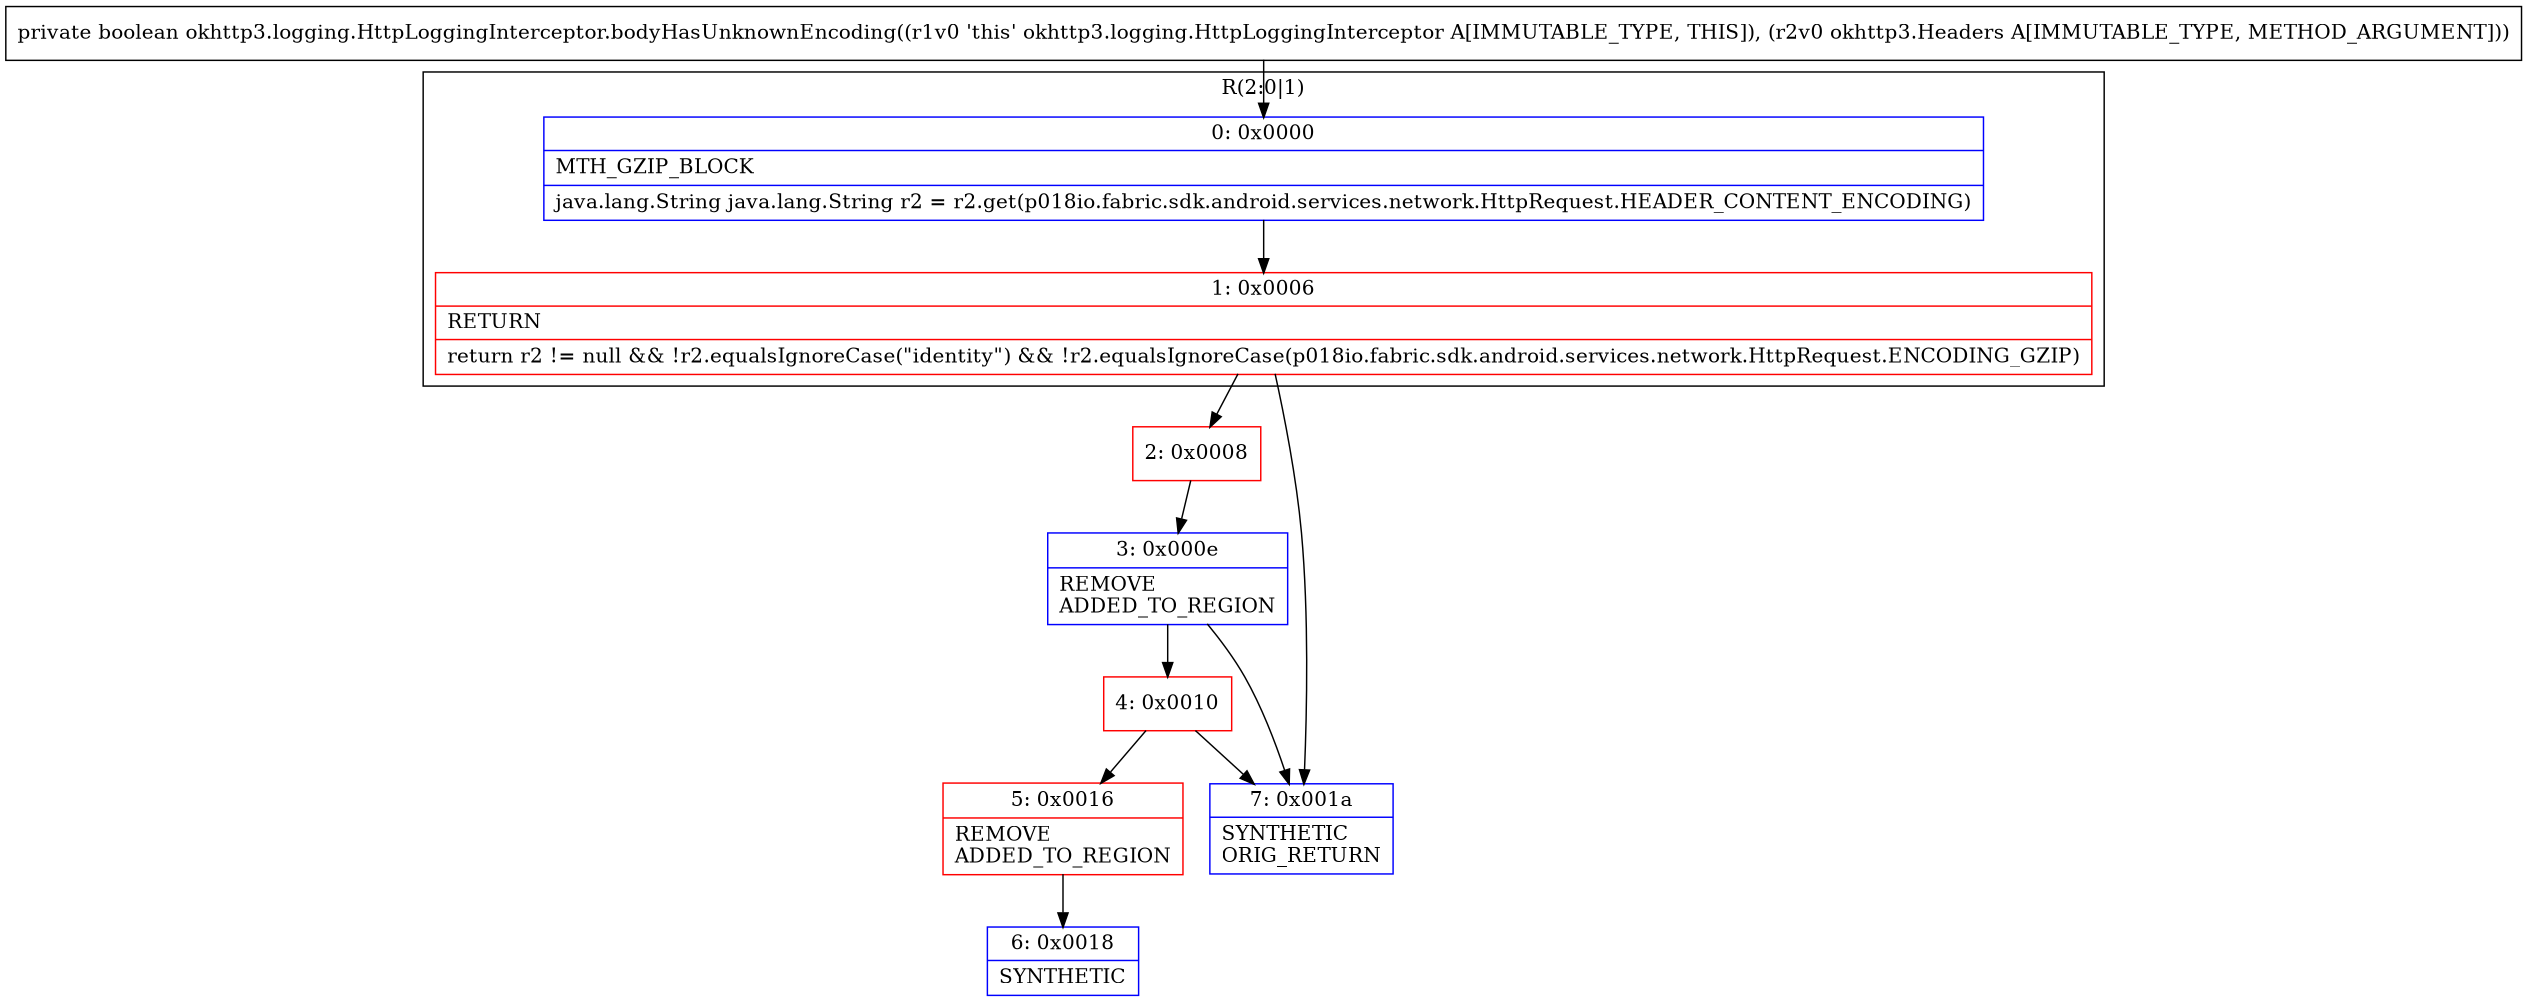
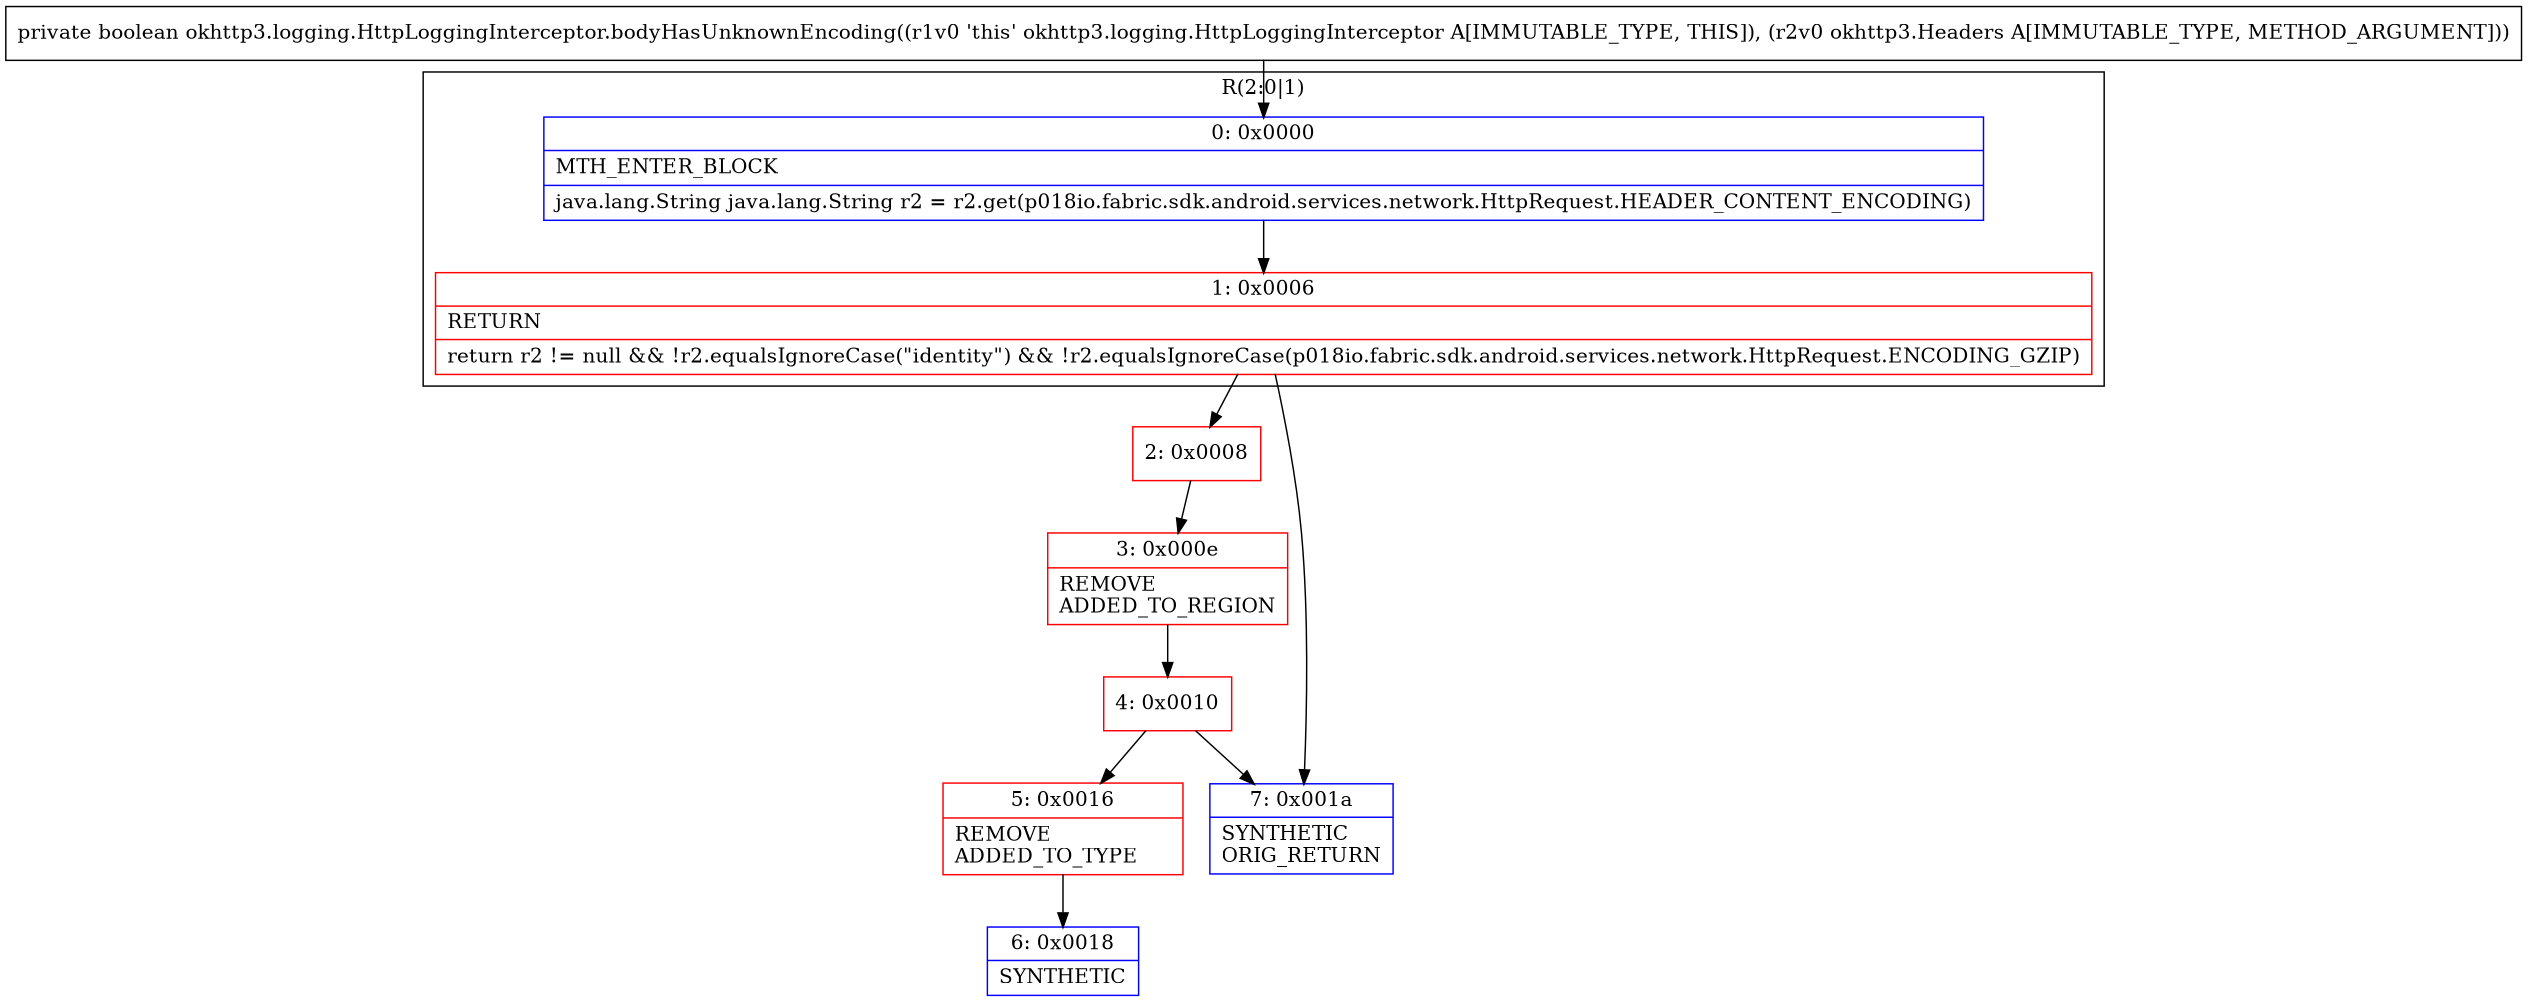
node "0: 0x0000": text "MTH_GZIP_BLOCK" -> "MTH_ENTER_BLOCK"
node "3: 0x000e": color blue -> red
edge "3: 0x000e" -> "7: 0x001a": removed
node "5: 0x0016": text "ADDED_TO_REGION" -> "ADDED_TO_TYPE"
